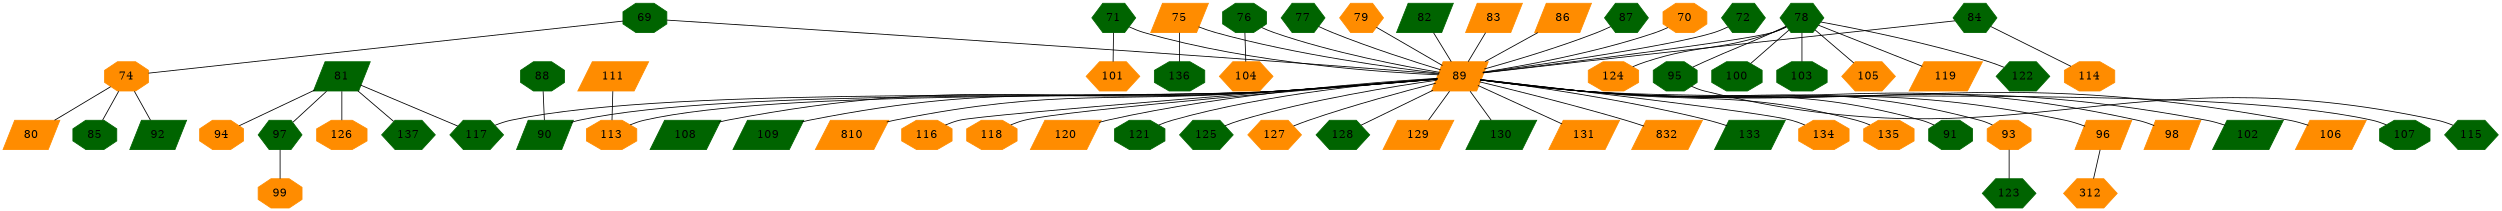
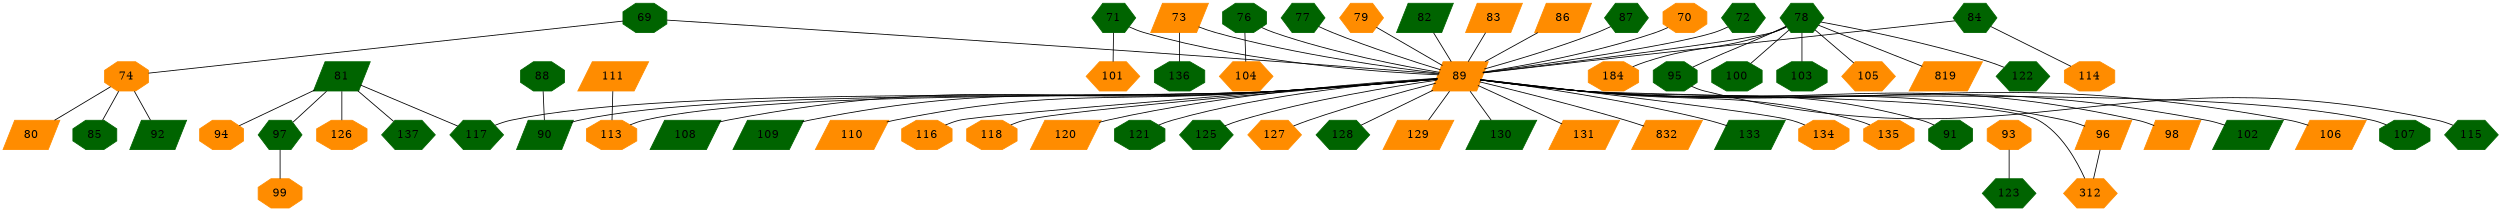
node "75": label "75" -> "73"
node "124": label "124" -> "184"
node "119": label "119" -> "819"
edge "89" -- "93": now "89" -- "312"
node "810": label "810" -> "110"
